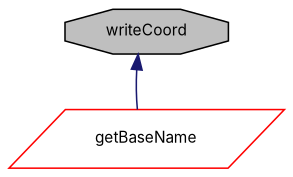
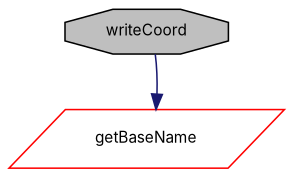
edge "getBaseName" -> "writeCoord": reversed
